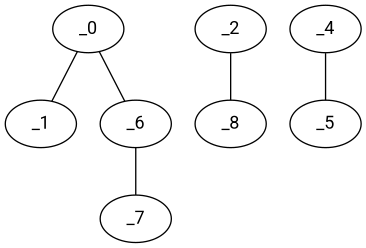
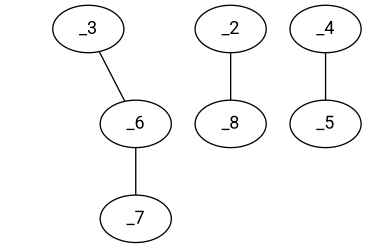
node "_0": label "_0" -> "_3"
node "_1": removed
